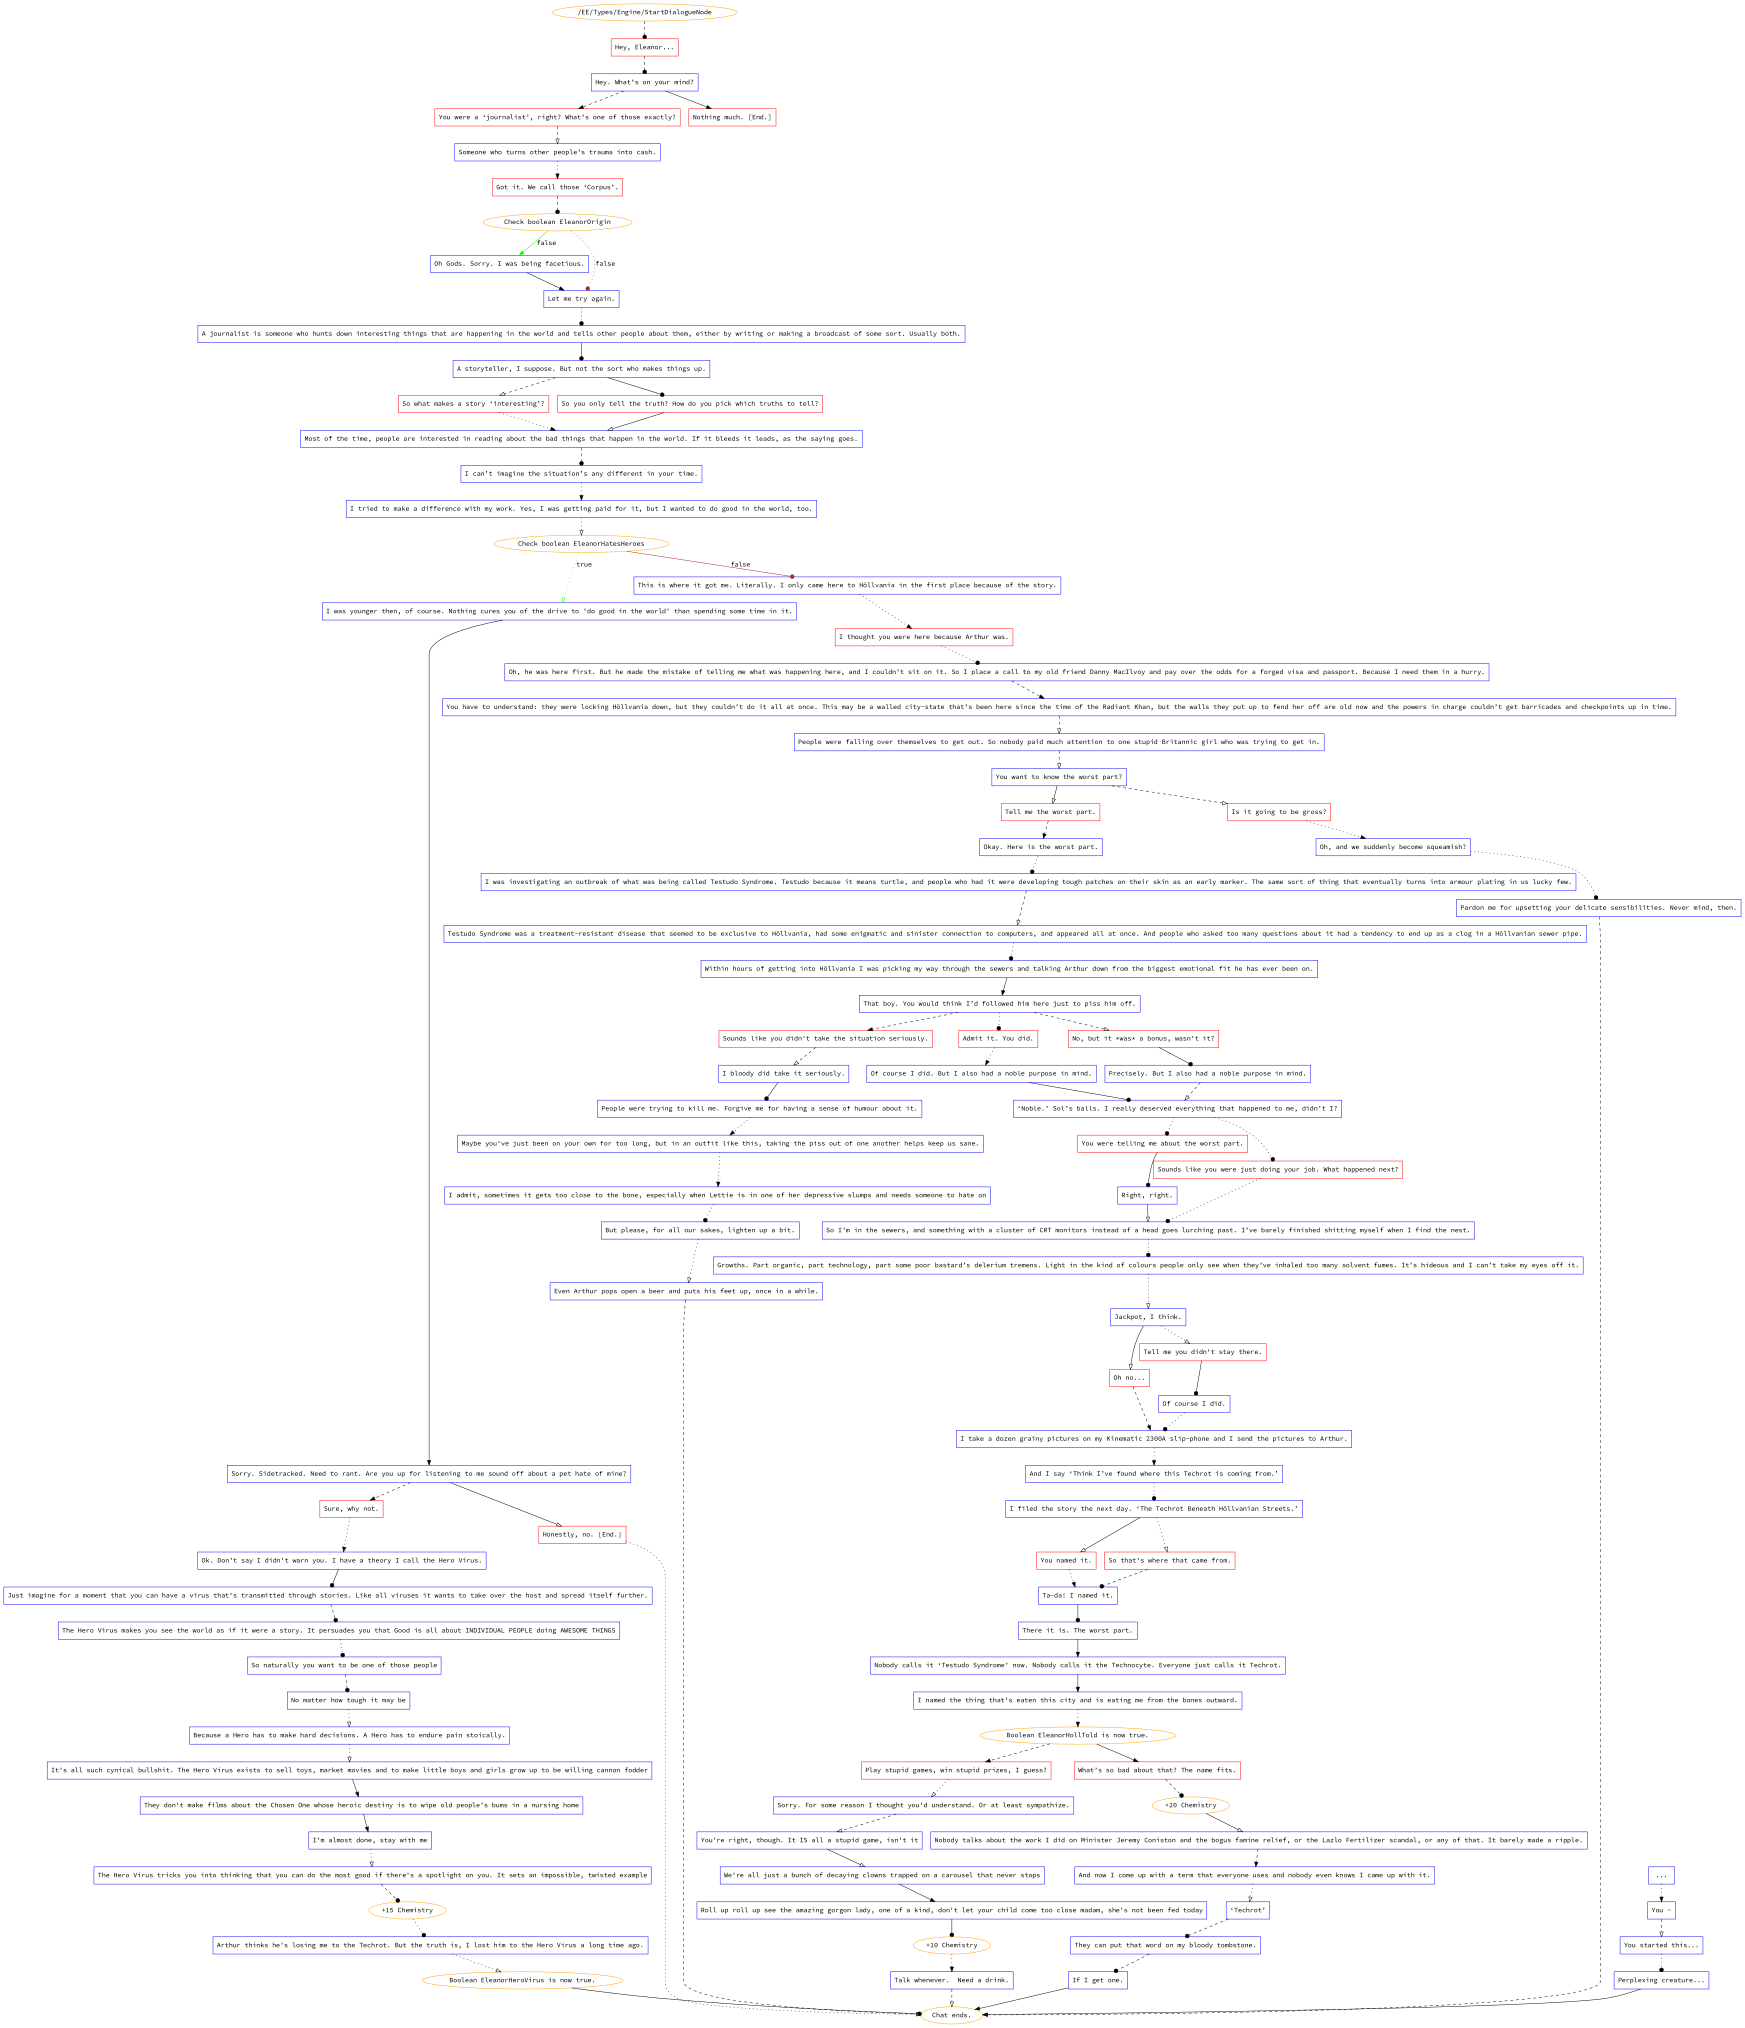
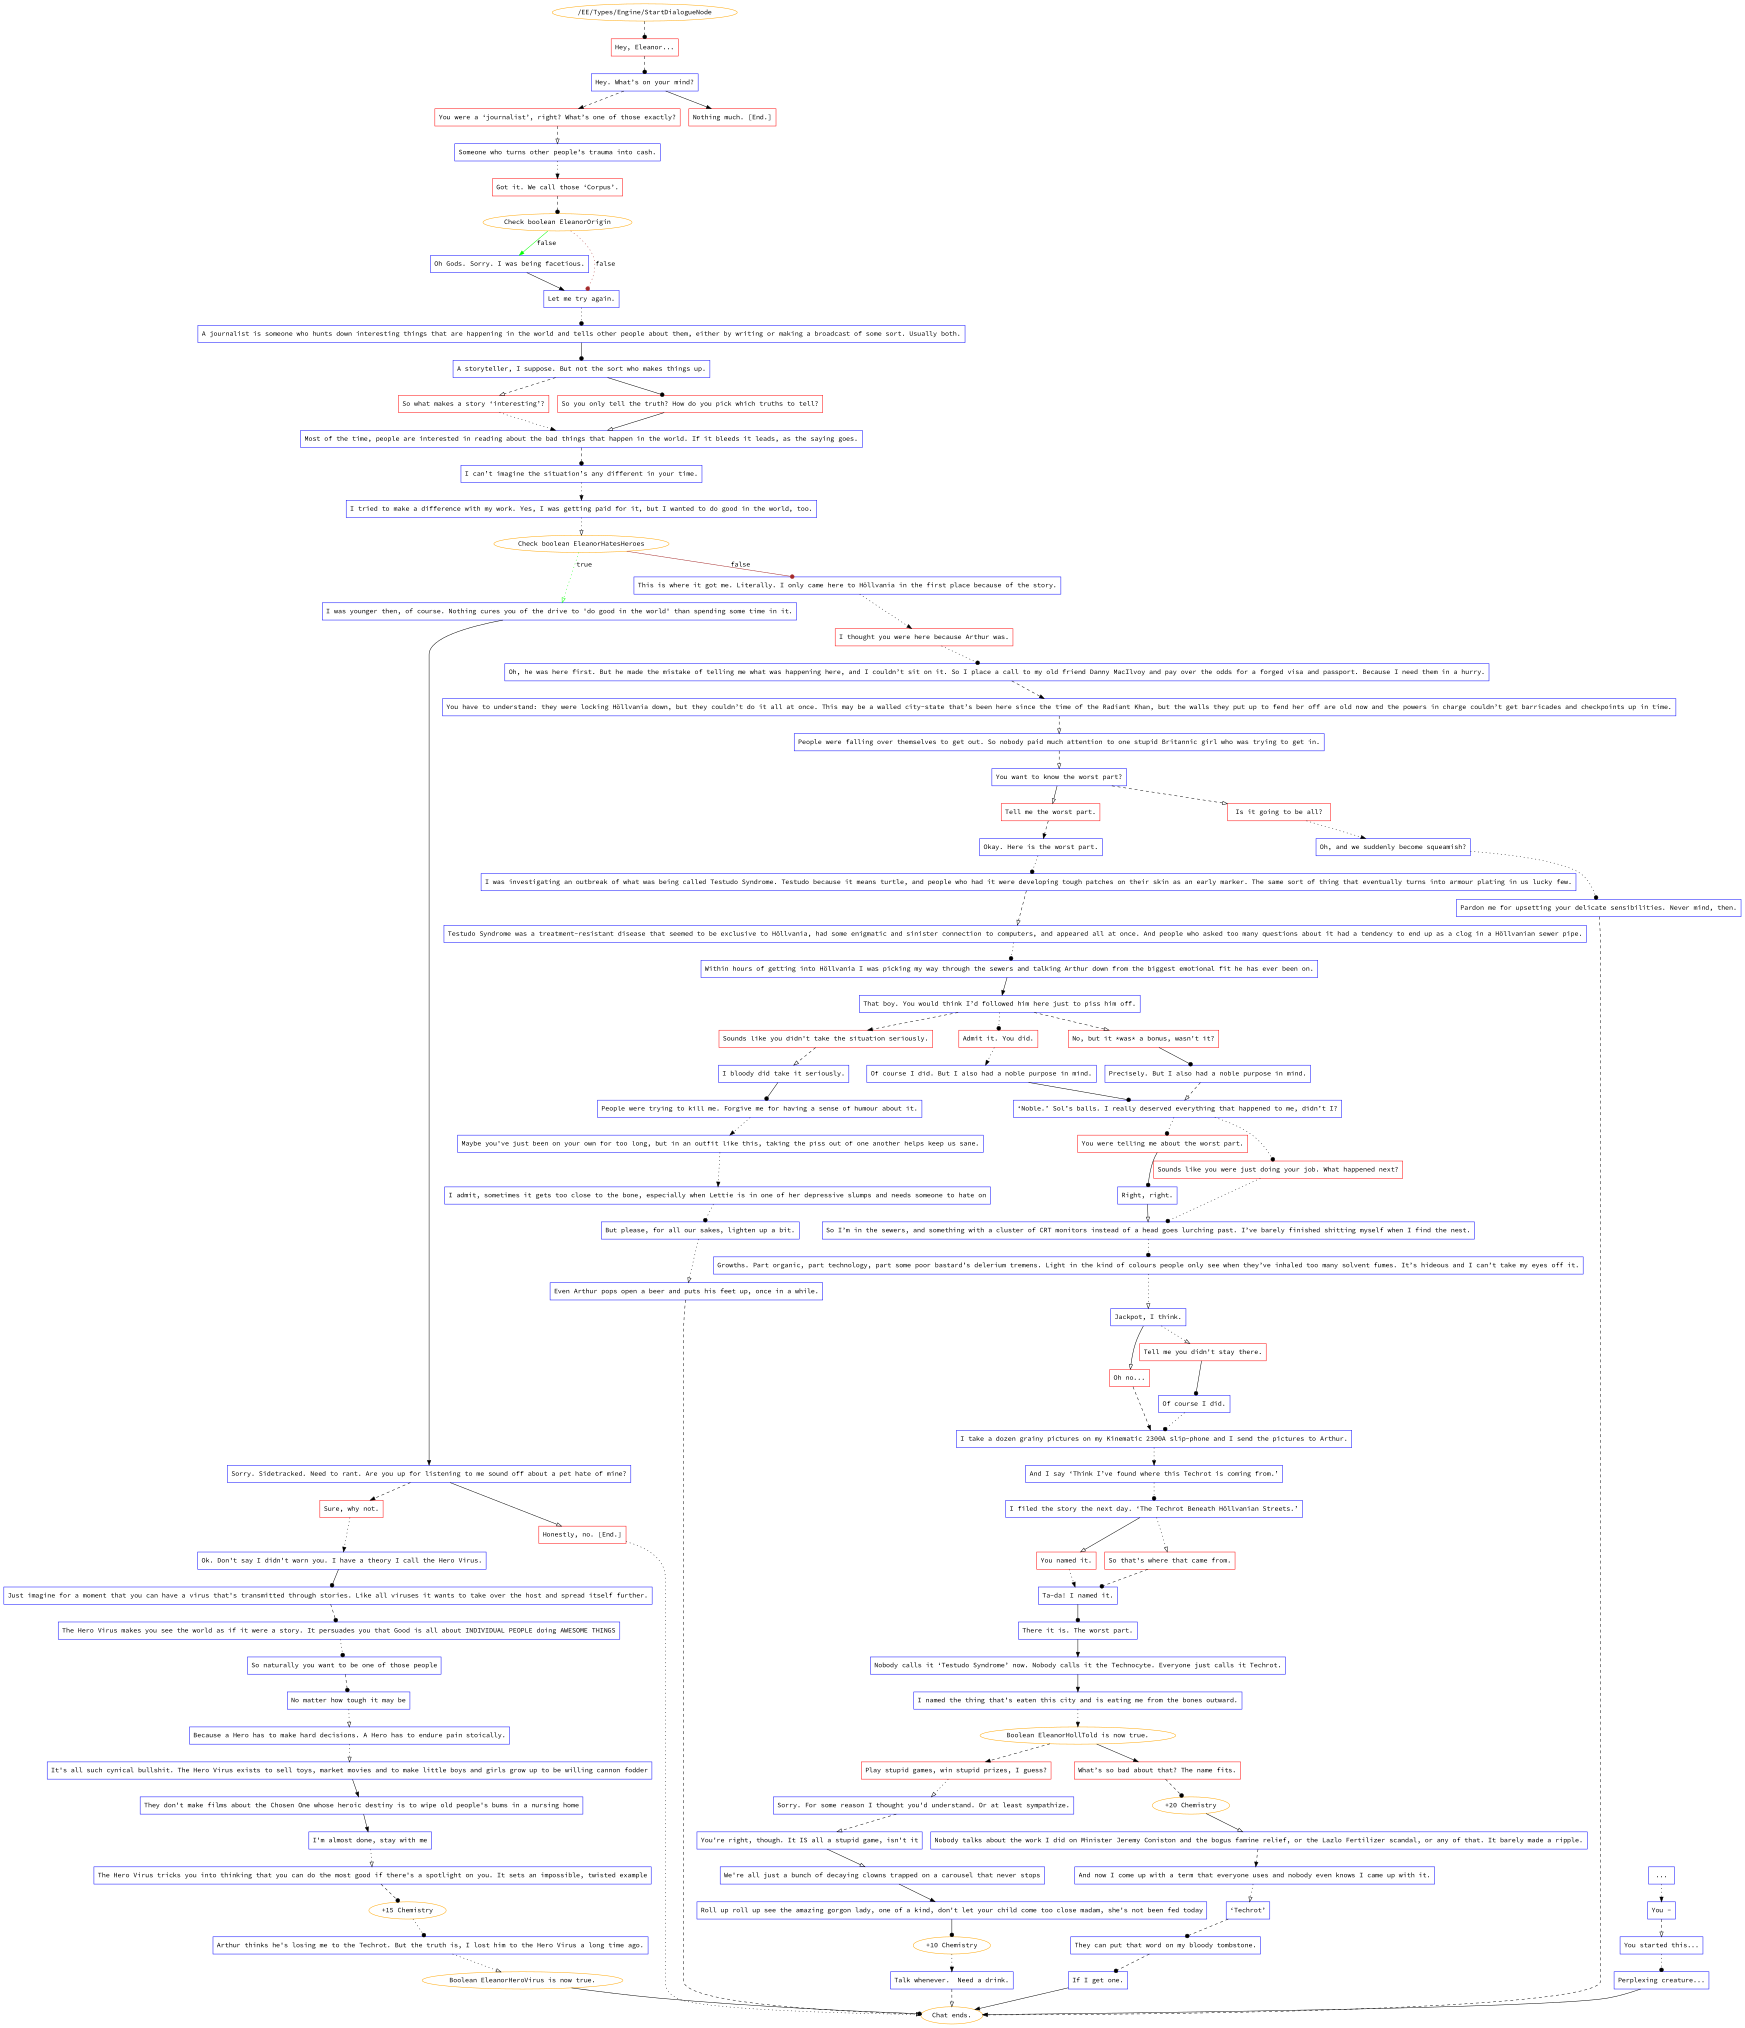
node "Is it going to be gross?": label "Is it going to be gross?" -> "Is it going to be all?"
